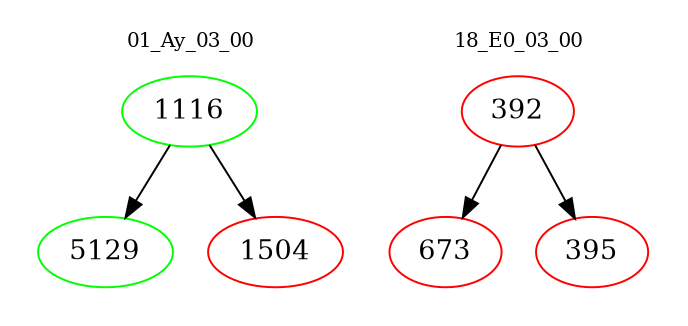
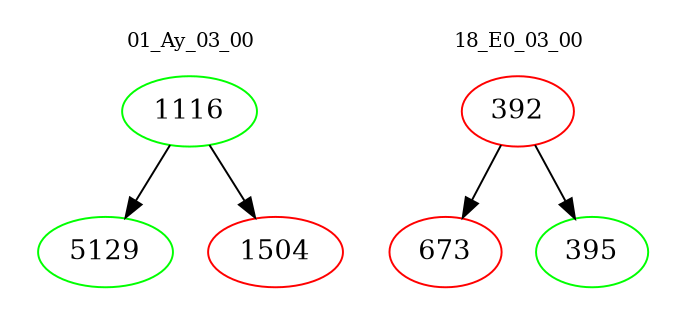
node "395": color red -> green
